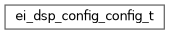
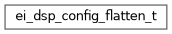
node "ei_dsp_config_config_t": label "ei_dsp_config_config_t" -> "ei_dsp_config_flatten_t"
